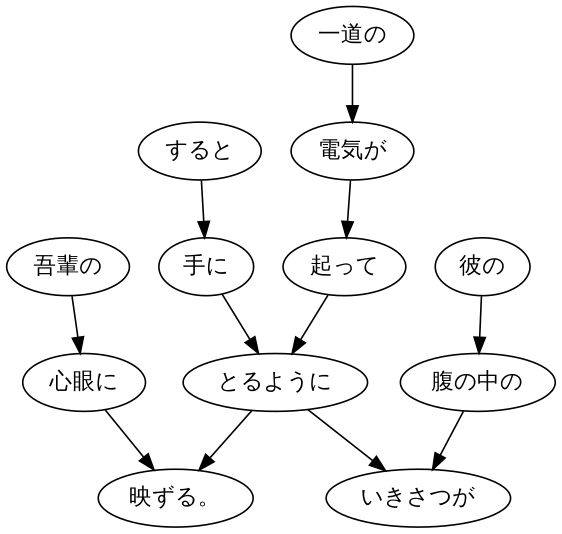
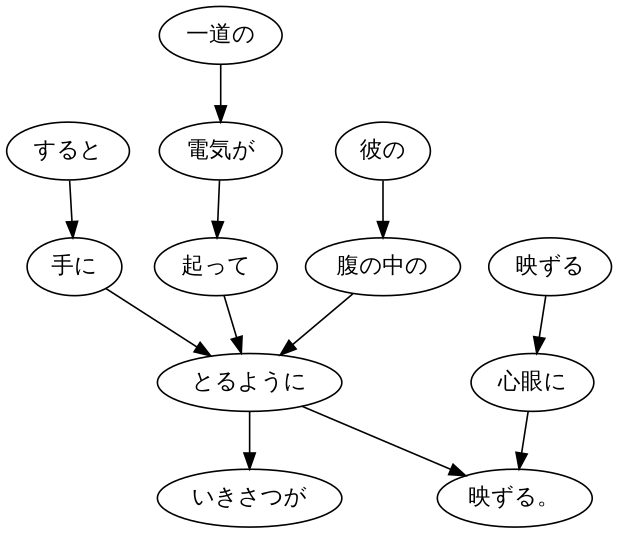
node "吾輩の": label "吾輩の" -> "映ずる"
edge "腹の中の" -> "いきさつが": now "腹の中の" -> "とるように"
